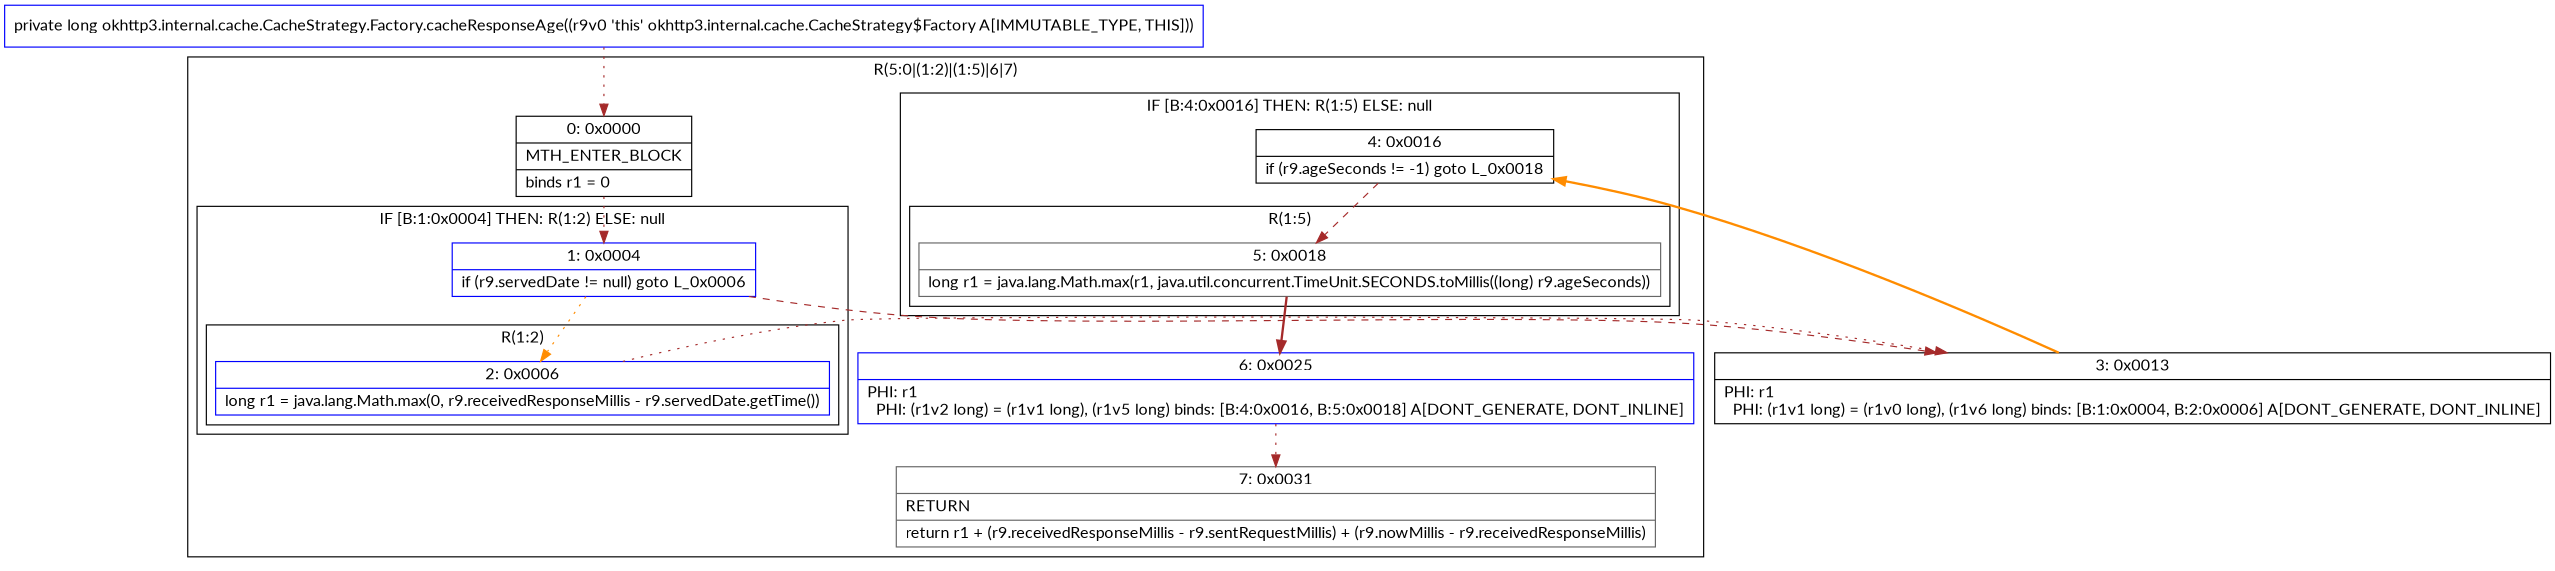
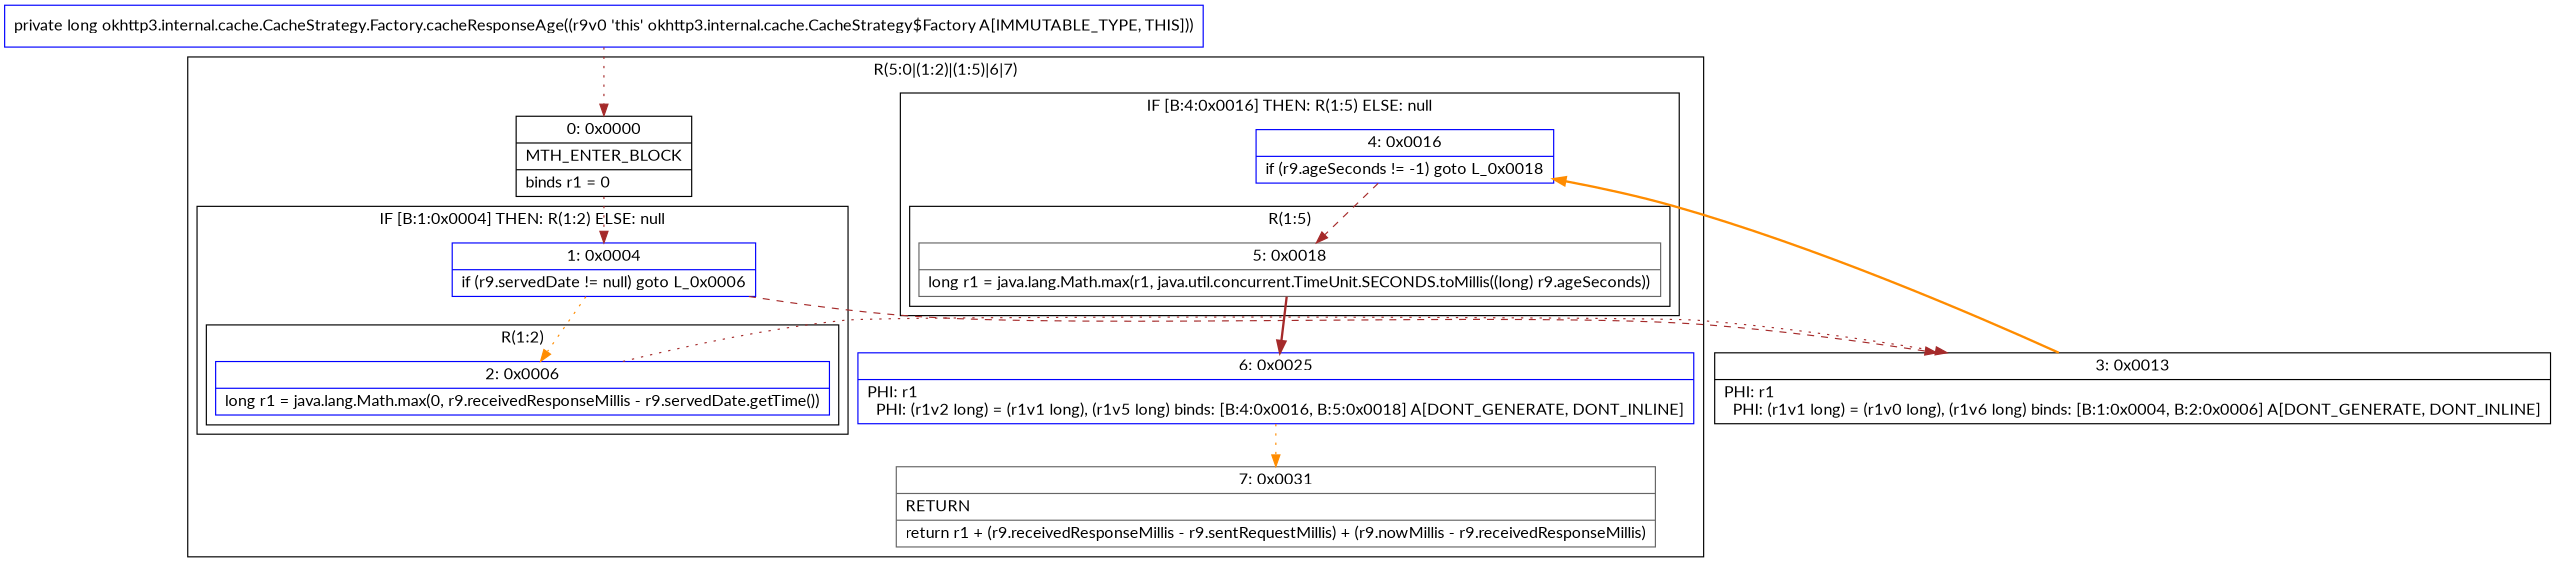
node "4: 0x0016": color black -> blue
edge "6: 0x0025" -> "7: 0x0031": color brown -> darkorange
